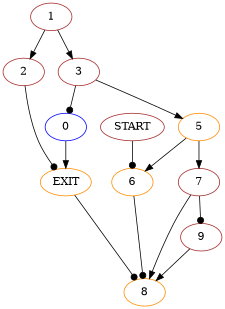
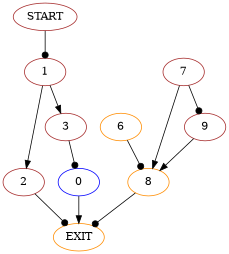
node "5": removed
edge "START" -> "6": now "START" -> "1"
edge "EXIT" -> "8": reversed
